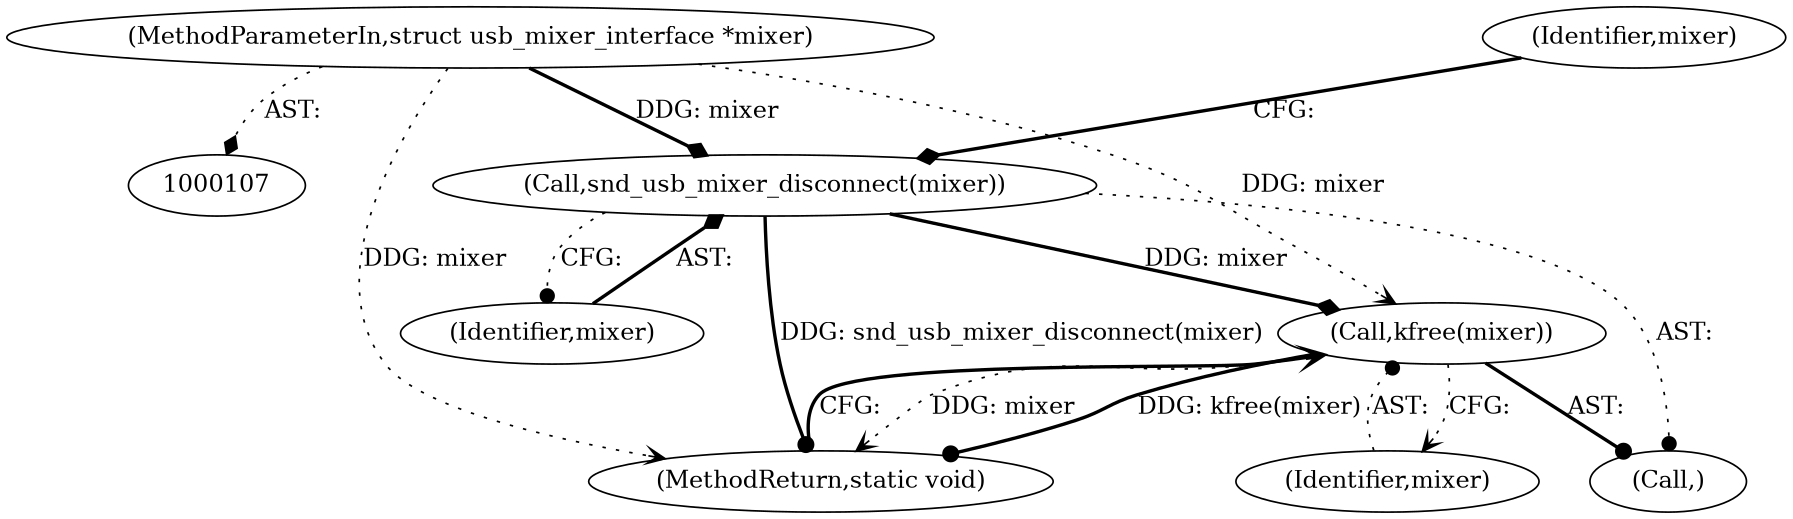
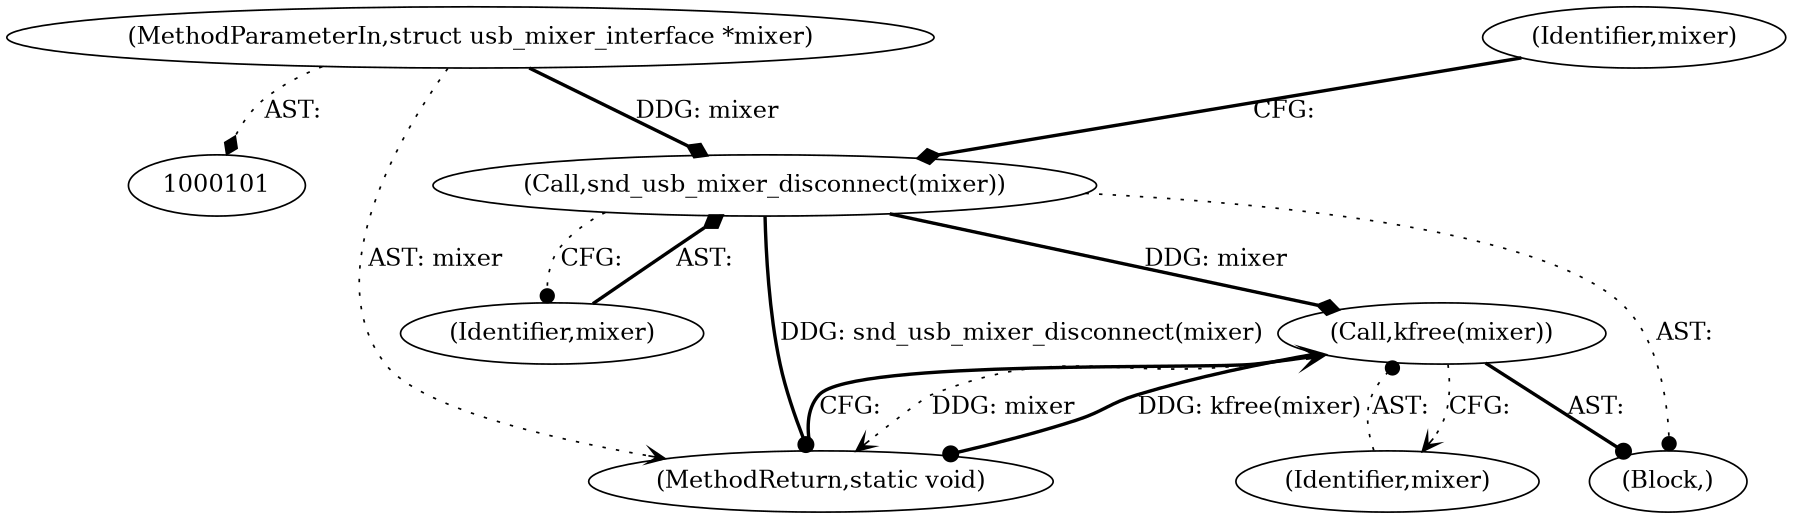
edge "(MethodParameterIn,struct usb_mixer_interface *mixer)" -> "(Call,kfree(mixer))": removed, label "DDG: mixer"
node "1000107": label "1000107" -> "1000101"
edge "(MethodParameterIn,struct usb_mixer_interface *mixer)" -> "(MethodReturn,static void)": label "DDG: mixer" -> "AST: mixer"
node "(Call,)": label "(Call,)" -> "(Block,)"
